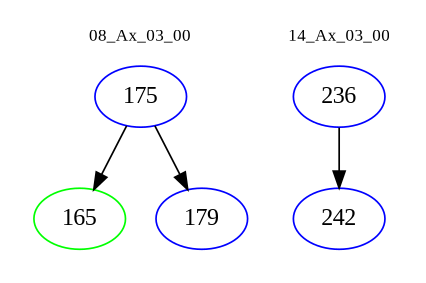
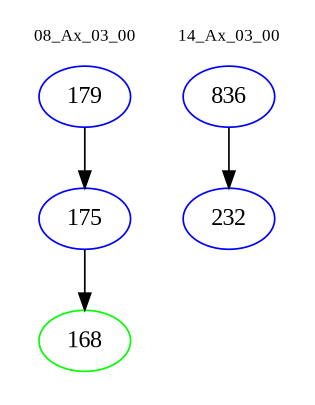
node "236": label "236" -> "836"
edge "175" -> "179": reversed
node "165": label "165" -> "168"
node "242": label "242" -> "232"
